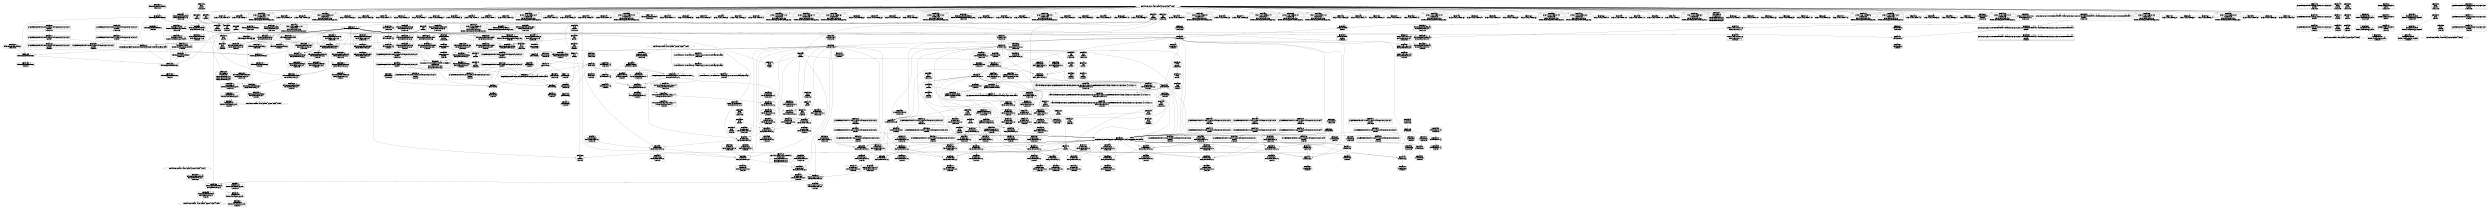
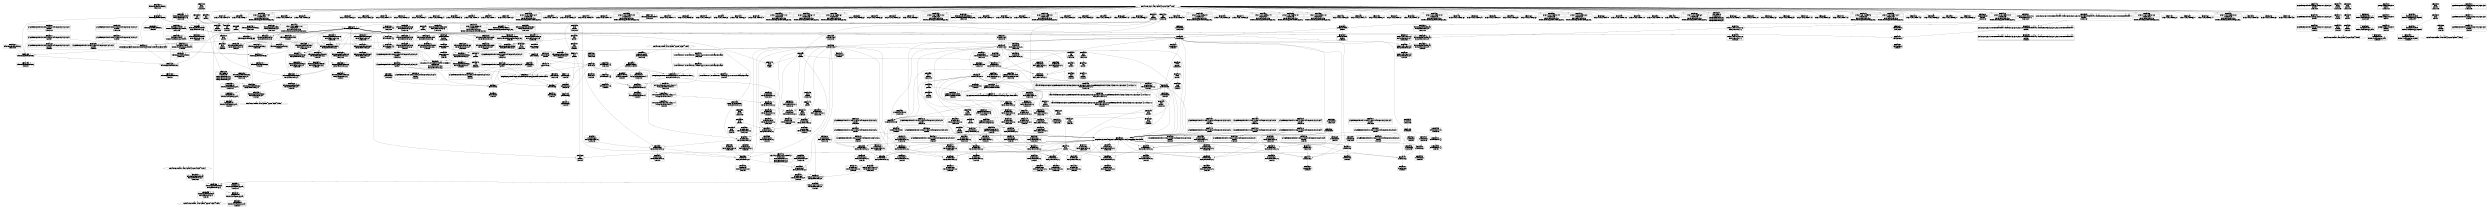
node "CE0x3d8a260": removed
node "CE0x3d788e0": text "*SummSource*" -> "*Constant*"
node "CE0x3dbec40": text "current_sid:security" -> "current_msq:security"
node "CE0x3daf000": text "dynamic/selinux/hooks.c,218" -> "security/selinux/hooks.c,218"
